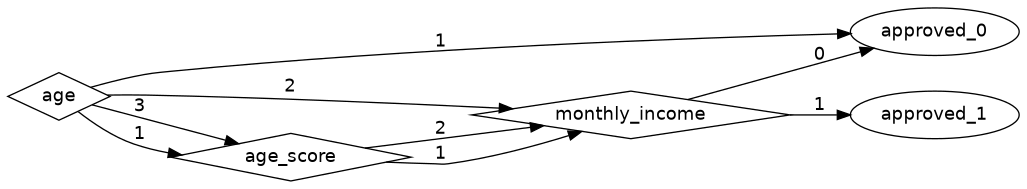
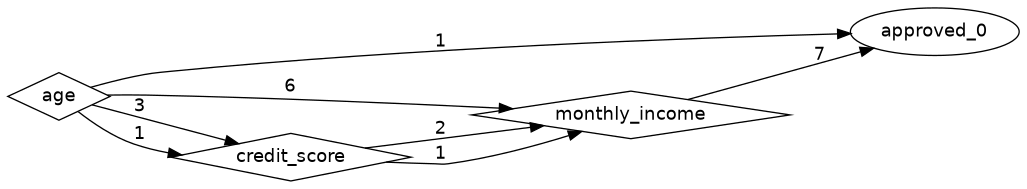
edge "monthly_income" -> "approved_0": label "0" -> "7"
edge "age" -> "monthly_income": label "2" -> "6"
node "approved_1": removed
node "age_score": label "age_score" -> "credit_score"
